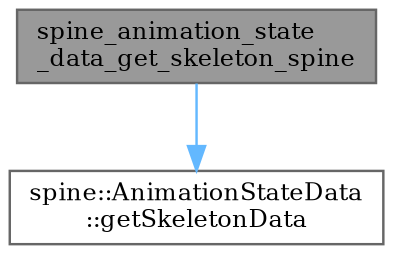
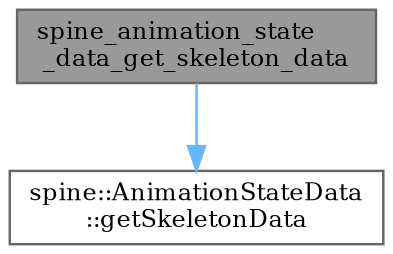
node "spine_animation_state _data_get_skeleton_spine": label "spine_animation_state _data_get_skeleton_spine" -> "spine_animation_state _data_get_skeleton_data"
